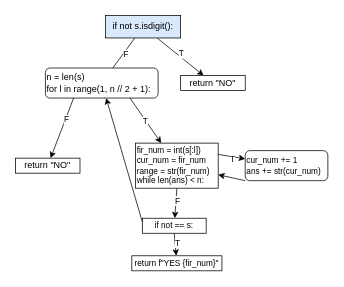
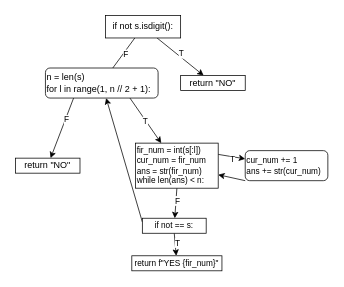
node "if not s.isdigit():": fillcolor #dae8fc -> #ffffff
node "fir_num = int(s[:l]) cur_num = fir_num range = str(fir_num) while len(ans) < n:": label "fir_num = int(s[:l]) cur_num = fir_num range = str(fir_num) while len(ans) < n:" -> "fir_num = int(s[:l]) cur_num = fir_num ans = str(fir_num) while len(ans) < n:"
